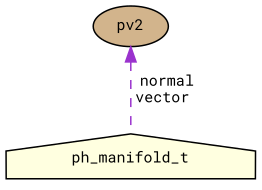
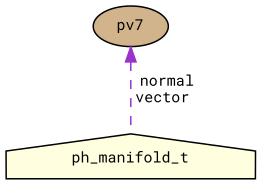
node "pv2": label "pv2" -> "pv7"
